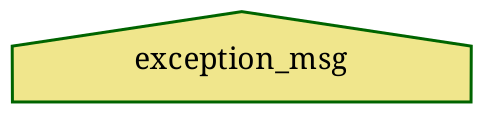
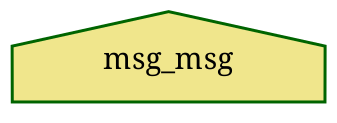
node "exception_msg": label "exception_msg" -> "msg_msg"
